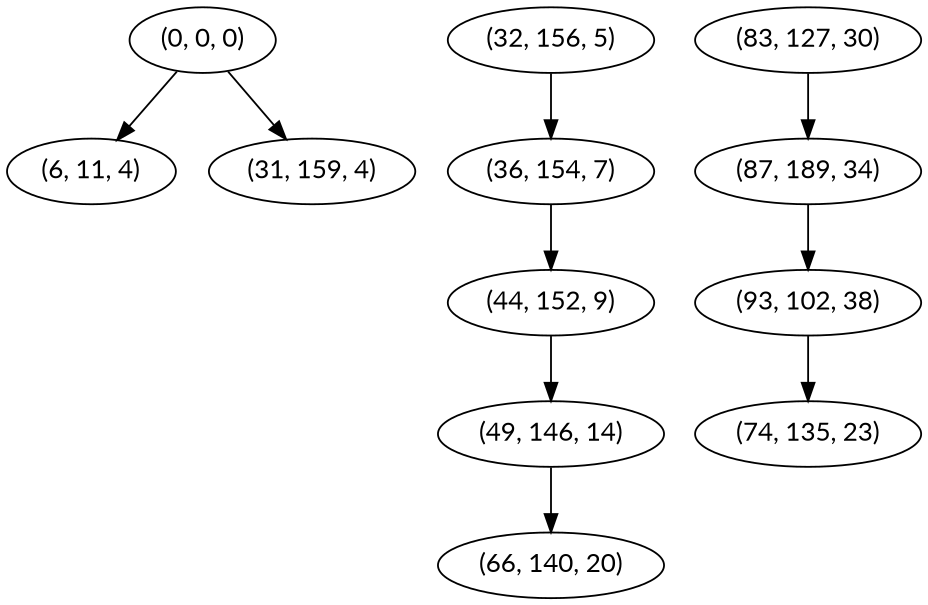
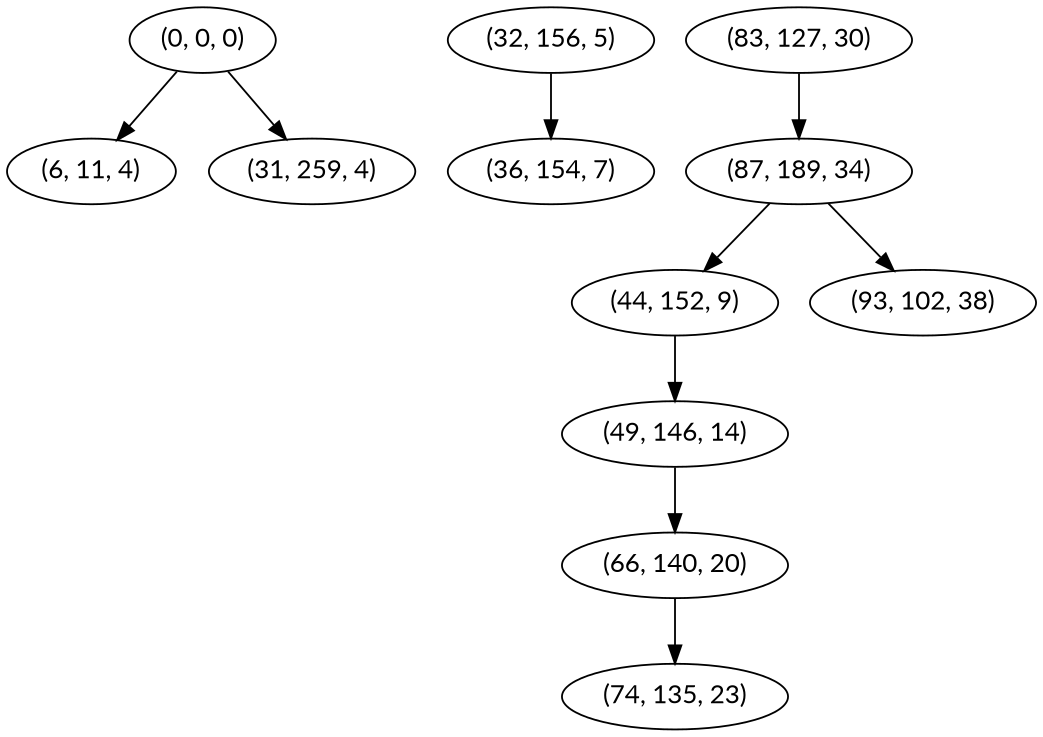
node "(31, 159, 4)": label "(31, 159, 4)" -> "(31, 259, 4)"
edge "(36, 154, 7)" -> "(44, 152, 9)": now "(87, 189, 34)" -> "(44, 152, 9)"
edge "(93, 102, 38)" -> "(74, 135, 23)": now "(66, 140, 20)" -> "(74, 135, 23)"
